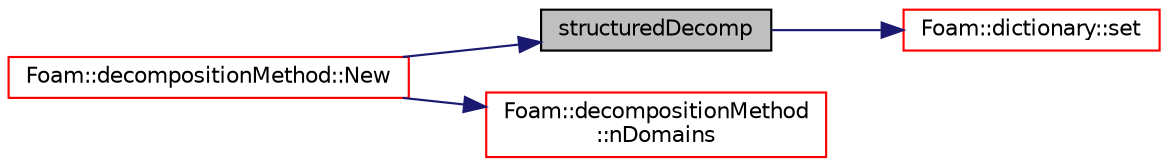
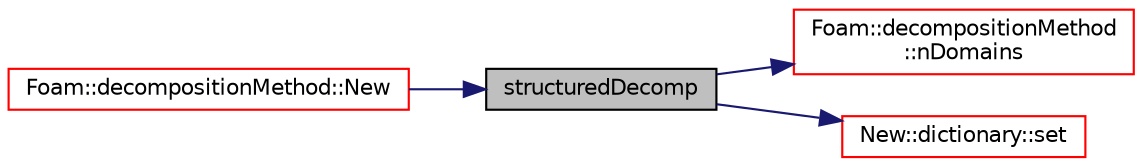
node "Foam::dictionary::set": label "Foam::dictionary::set" -> "New::dictionary::set"
edge "Foam::decompositionMethod::New" -> "Foam::decompositionMethod ::nDomains": now "structuredDecomp" -> "Foam::decompositionMethod ::nDomains"
